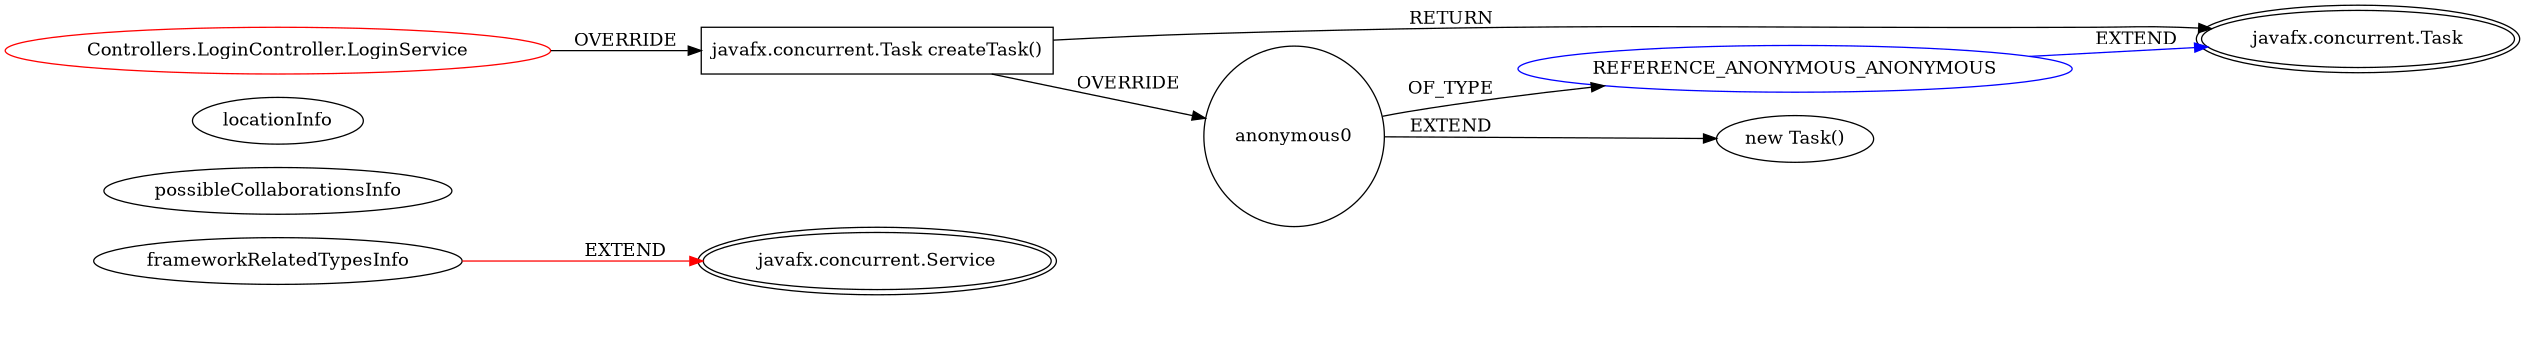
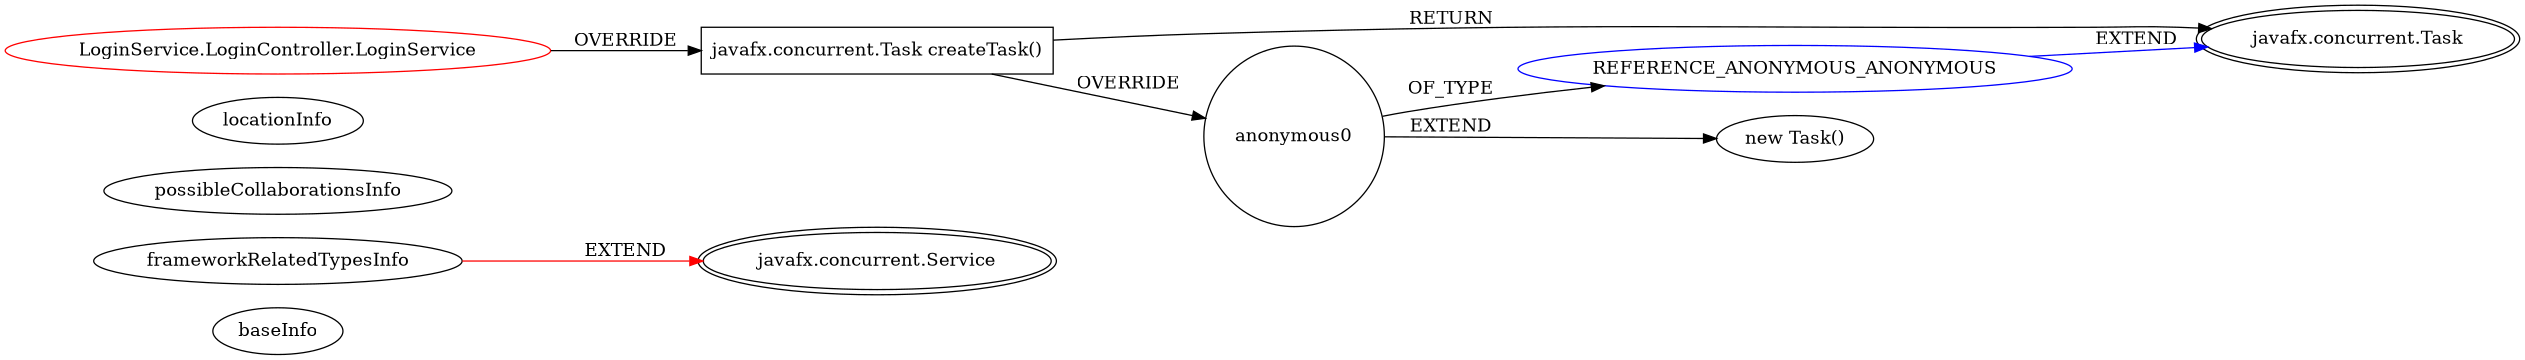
node "Controllers.LoginController.LoginService": label "Controllers.LoginController.LoginService" -> "LoginService.LoginController.LoginService"
node "baseInfo": added
